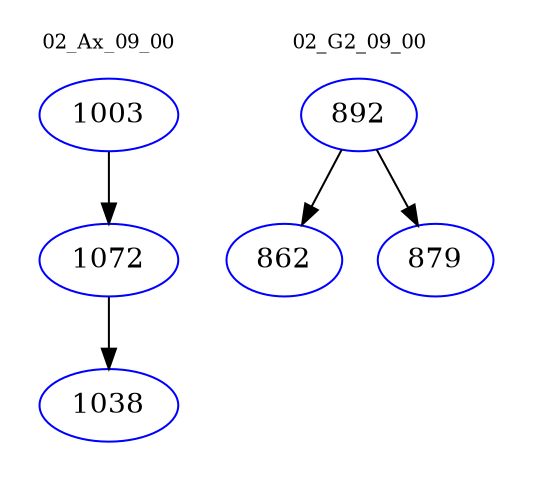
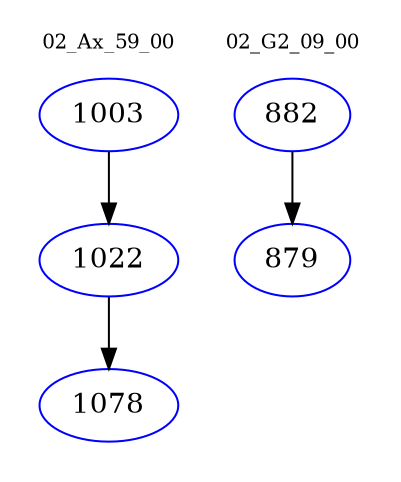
cluster "02_Ax_09_00": label "02_Ax_09_00" -> "02_Ax_59_00"
node "892": label "892" -> "882"
node "1072": label "1072" -> "1022"
node "862": removed
node "1038": label "1038" -> "1078"
